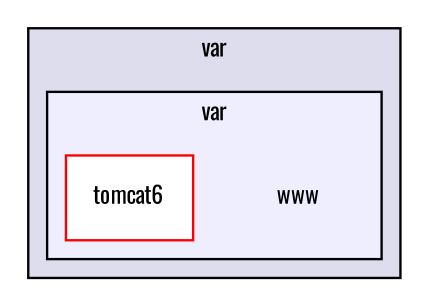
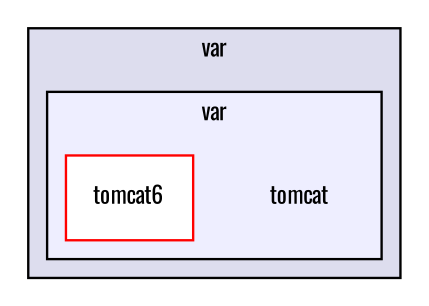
node "www": label "www" -> "tomcat"
